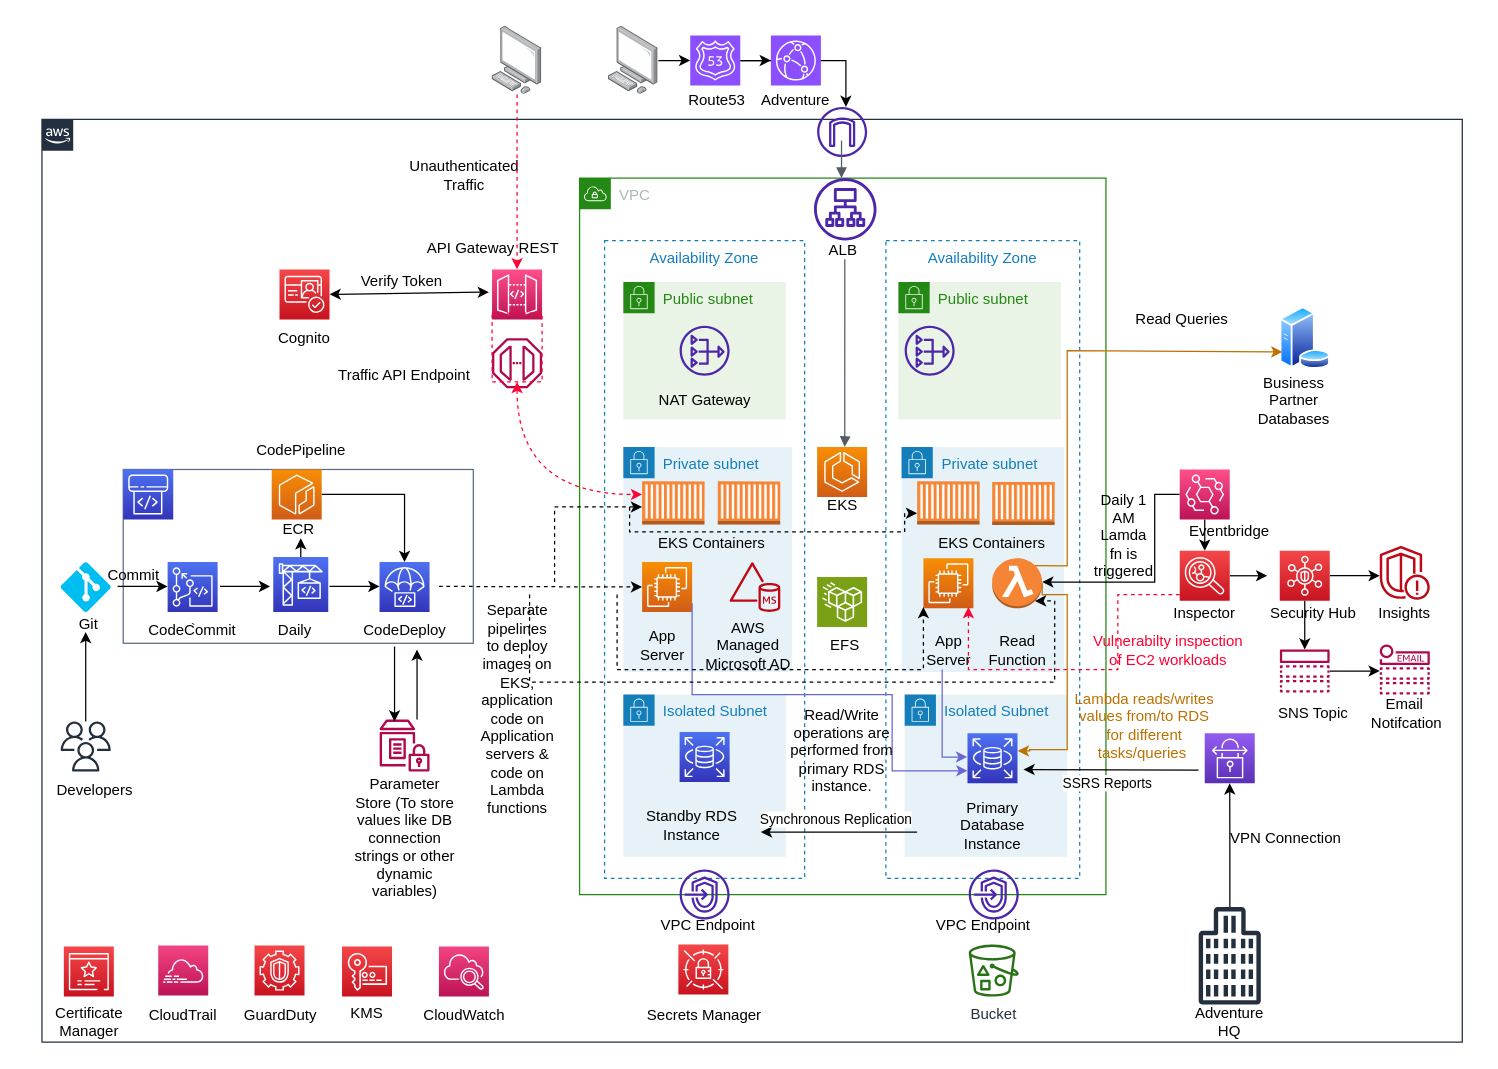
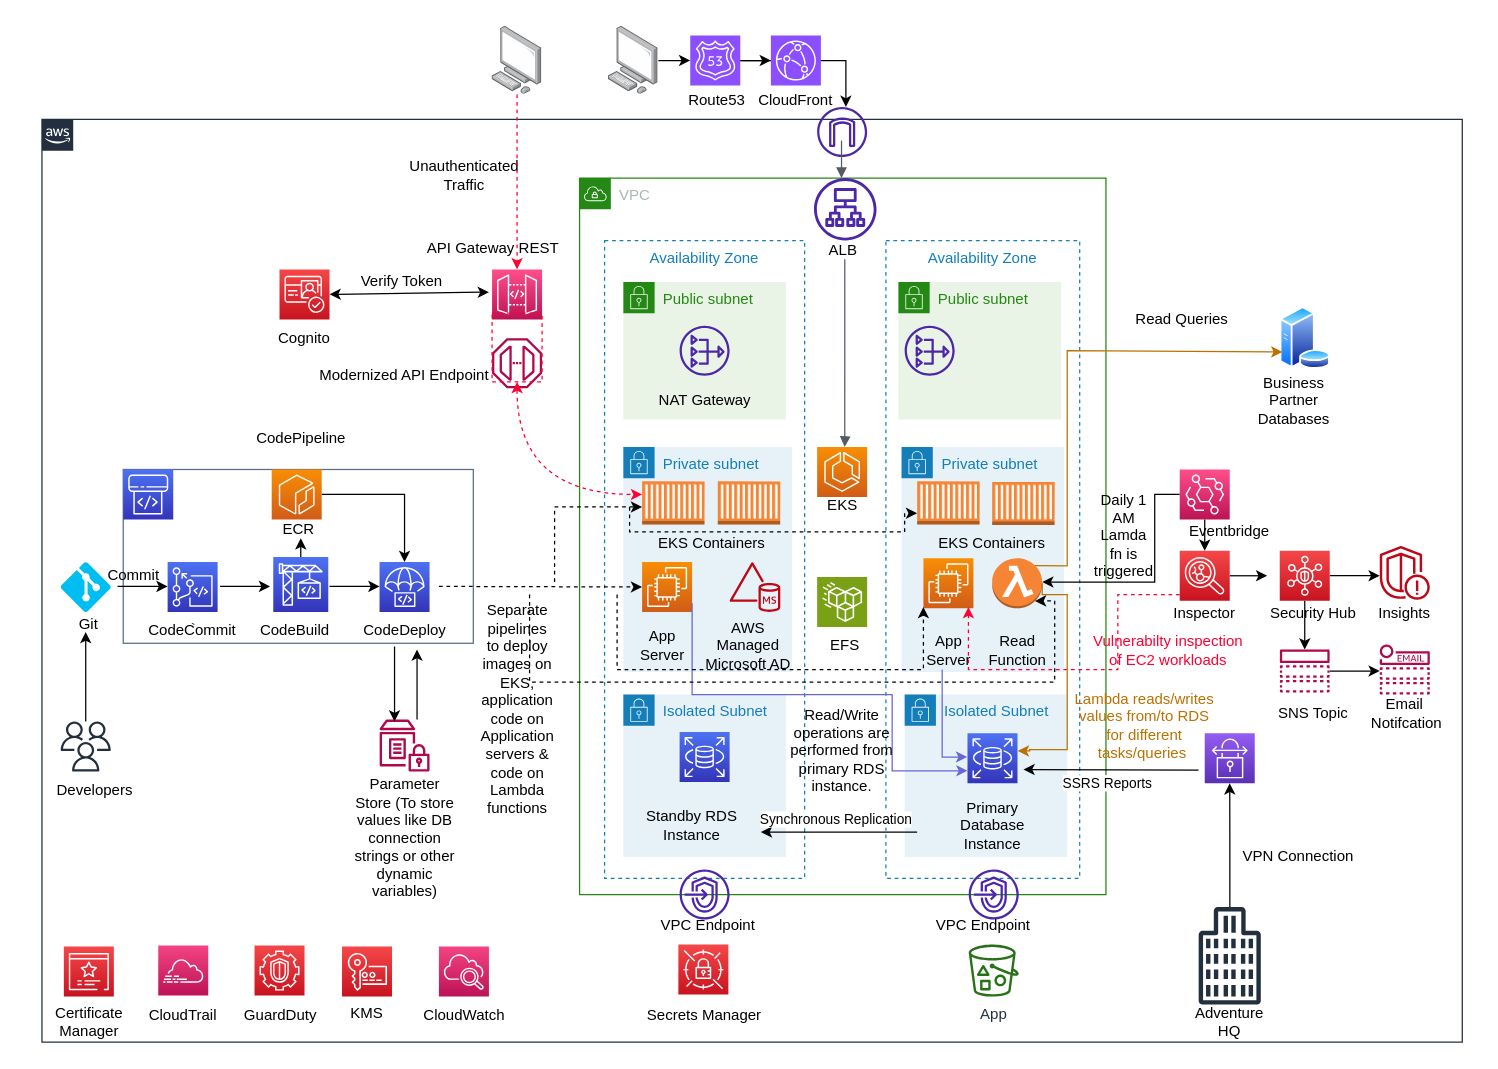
node "Adventure": label "Adventure" -> "CloudFront"
node "Traffic API Endpoint": label "Traffic API Endpoint" -> "Modernized API Endpoint"
node "CodePipeline": moved (301, 451) -> (301, 438)
node "Daily": label "Daily" -> "CodeBuild"
node "VPN Connection": moved (1285, 838) -> (1298, 857)
node "Bucket": label "Bucket" -> "App"
